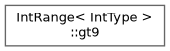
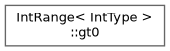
node "IntRange< IntType > ::gt9": label "IntRange< IntType > ::gt9" -> "IntRange< IntType > ::gt0"
